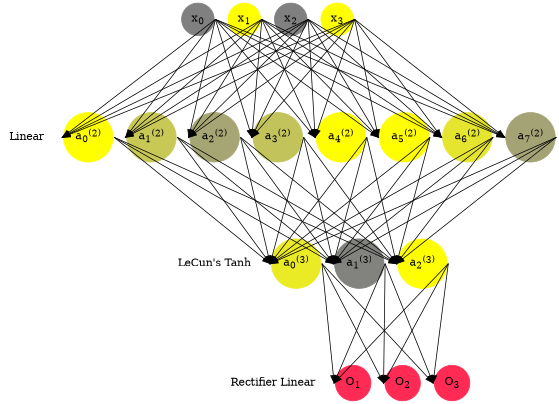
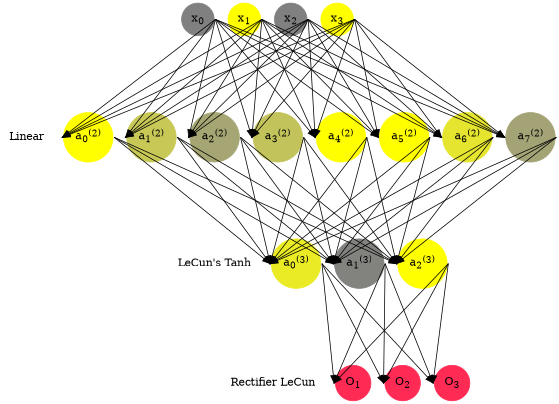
node "Rectifier Linear": label "Rectifier Linear" -> "Rectifier LeCun"
